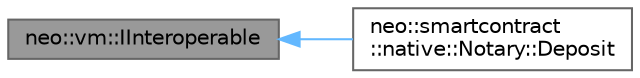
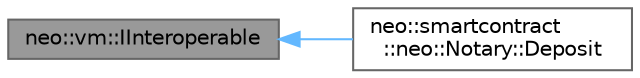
node "neo::smartcontract ::native::Notary::Deposit": label "neo::smartcontract ::native::Notary::Deposit" -> "neo::smartcontract ::neo::Notary::Deposit"
